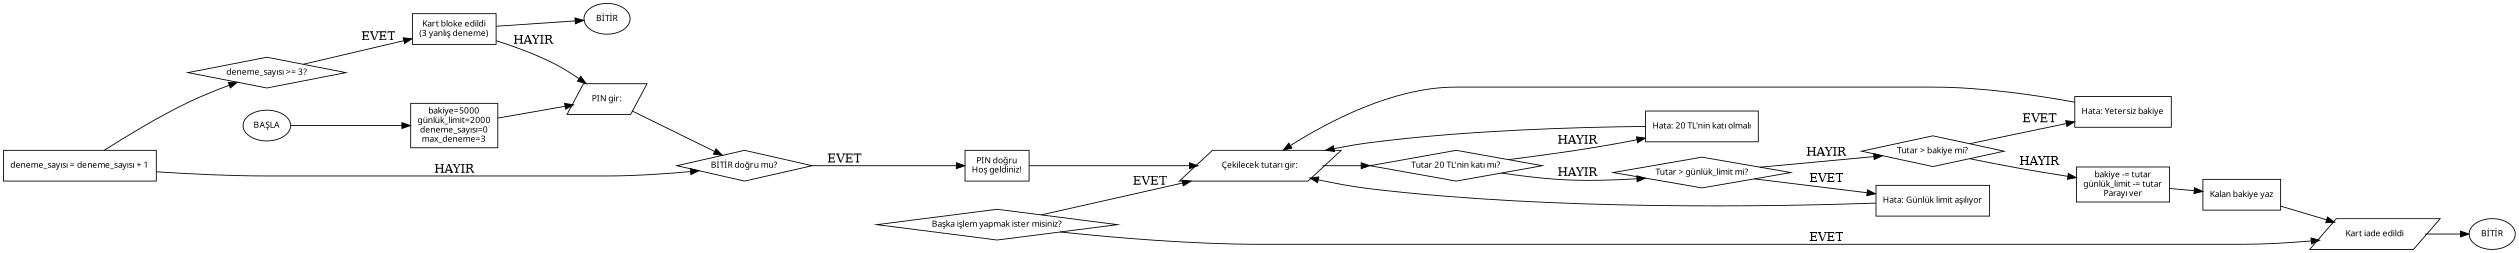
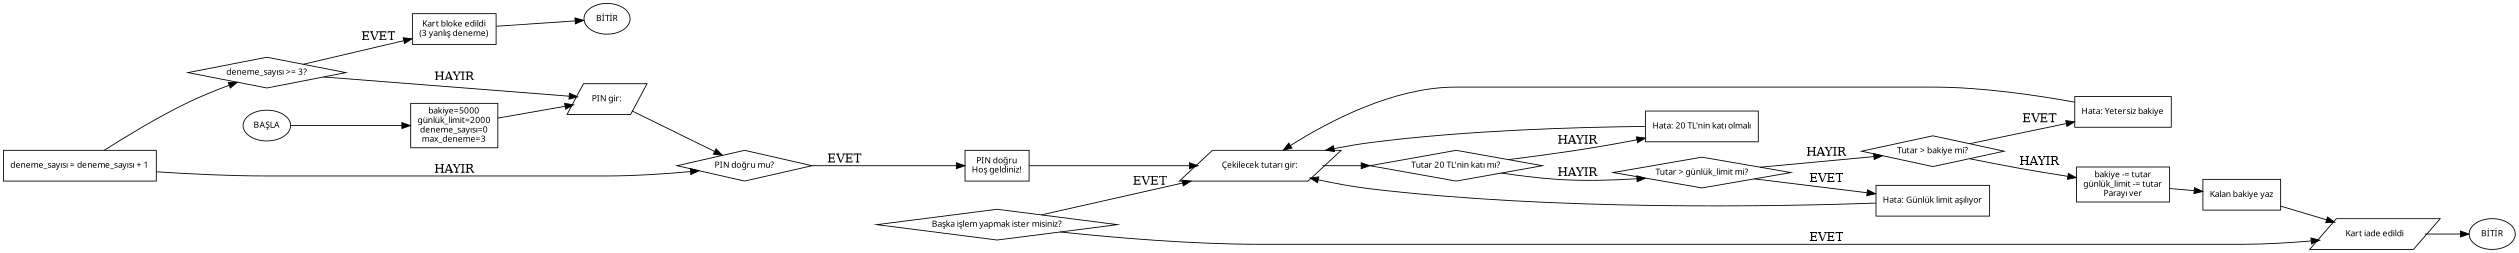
edge "Kart bloke edildi (3 yanlış deneme)" -> "PIN gir:": now "deneme_sayısı >= 3?" -> "PIN gir:"
node "BİTİR doğru mu?": label "BİTİR doğru mu?" -> "PIN doğru mu?"
